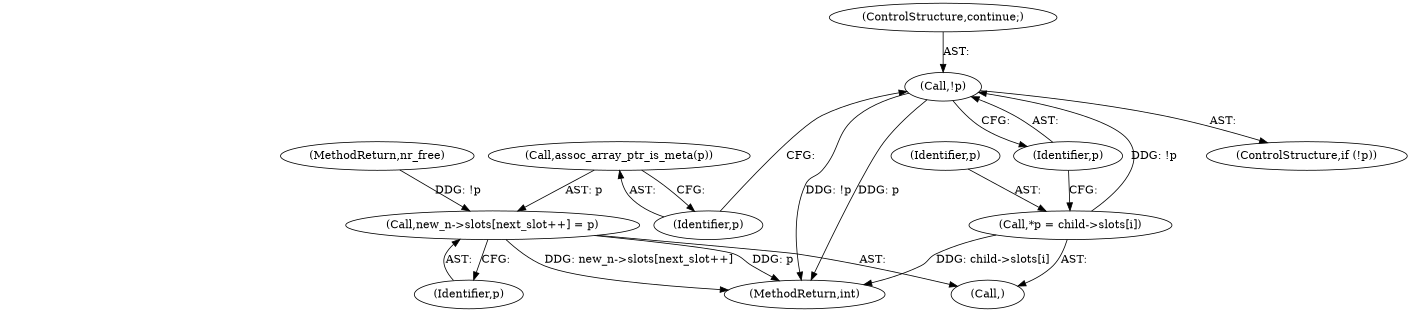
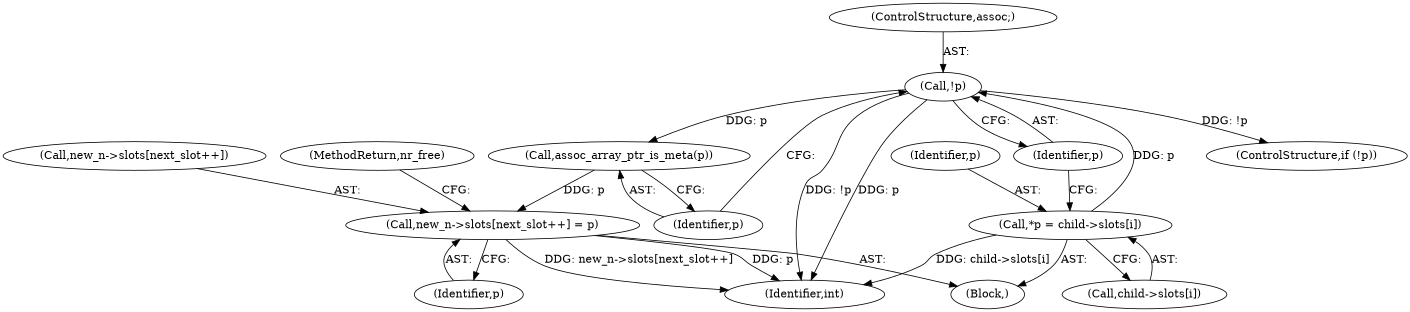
node "(ControlStructure,continue;)": label "(ControlStructure,continue;)" -> "(ControlStructure,assoc;)"
edge "(Call,!p)" -> "(Call,assoc_array_ptr_is_meta(p))": added, label "DDG: p"
edge "(Call,!p)" -> "(ControlStructure,if (!p))": label "AST: " -> "DDG: !p"
node "(Call,new_n->slots[next_slot++])": added
edge "(Call,*p = child->slots[i])" -> "(Call,!p)": label "DDG: !p" -> "DDG: p"
edge "(MethodReturn,nr_free)" -> "(Call,new_n->slots[next_slot++] = p)": label "DDG: !p" -> "CFG: "
edge "(Call,assoc_array_ptr_is_meta(p))" -> "(Call,new_n->slots[next_slot++] = p)": label "AST: p" -> "DDG: p"
node "(MethodReturn,int)": label "(MethodReturn,int)" -> "(Identifier,int)"
node "(Call,)": label "(Call,)" -> "(Block,)"
node "(Call,child->slots[i])": added
